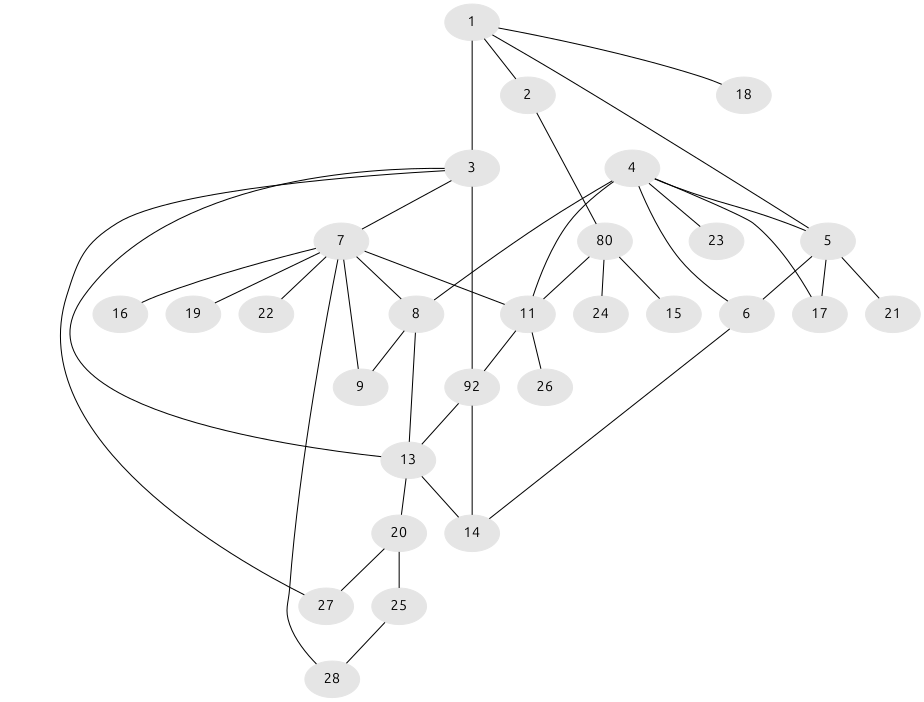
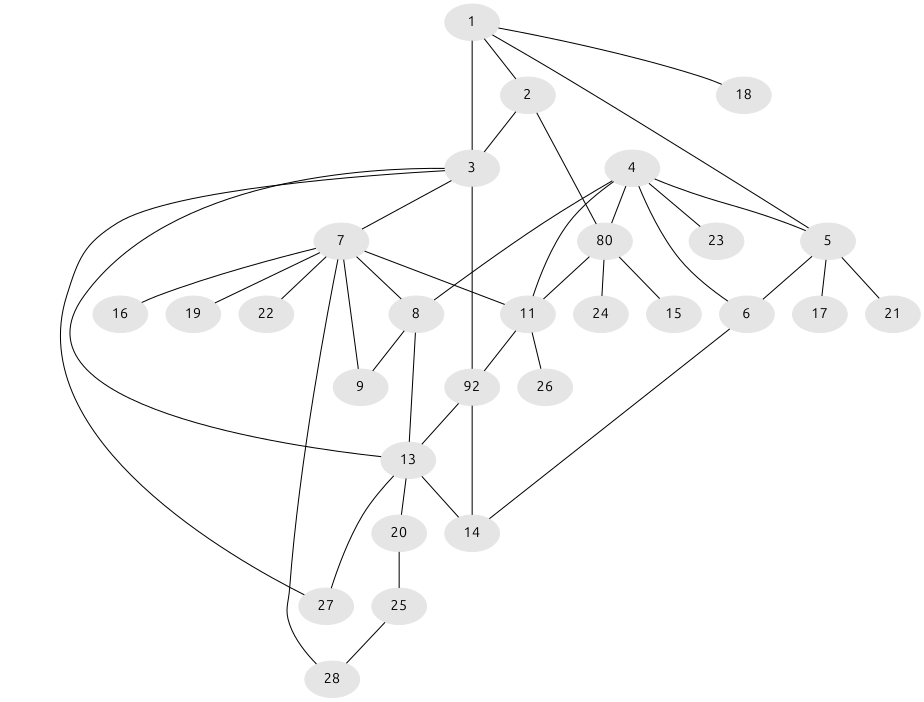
edge "2" -- "3": added
edge "4" -- "17": now "4" -- "80"
edge "20" -- "27": now "13" -- "27"
